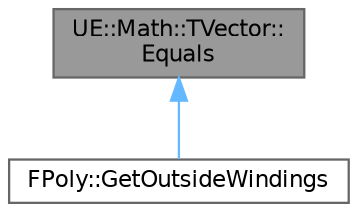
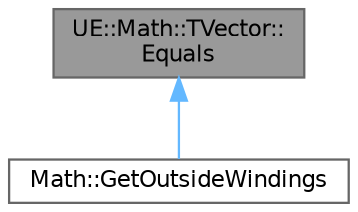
node "FPoly::GetOutsideWindings": label "FPoly::GetOutsideWindings" -> "Math::GetOutsideWindings"
